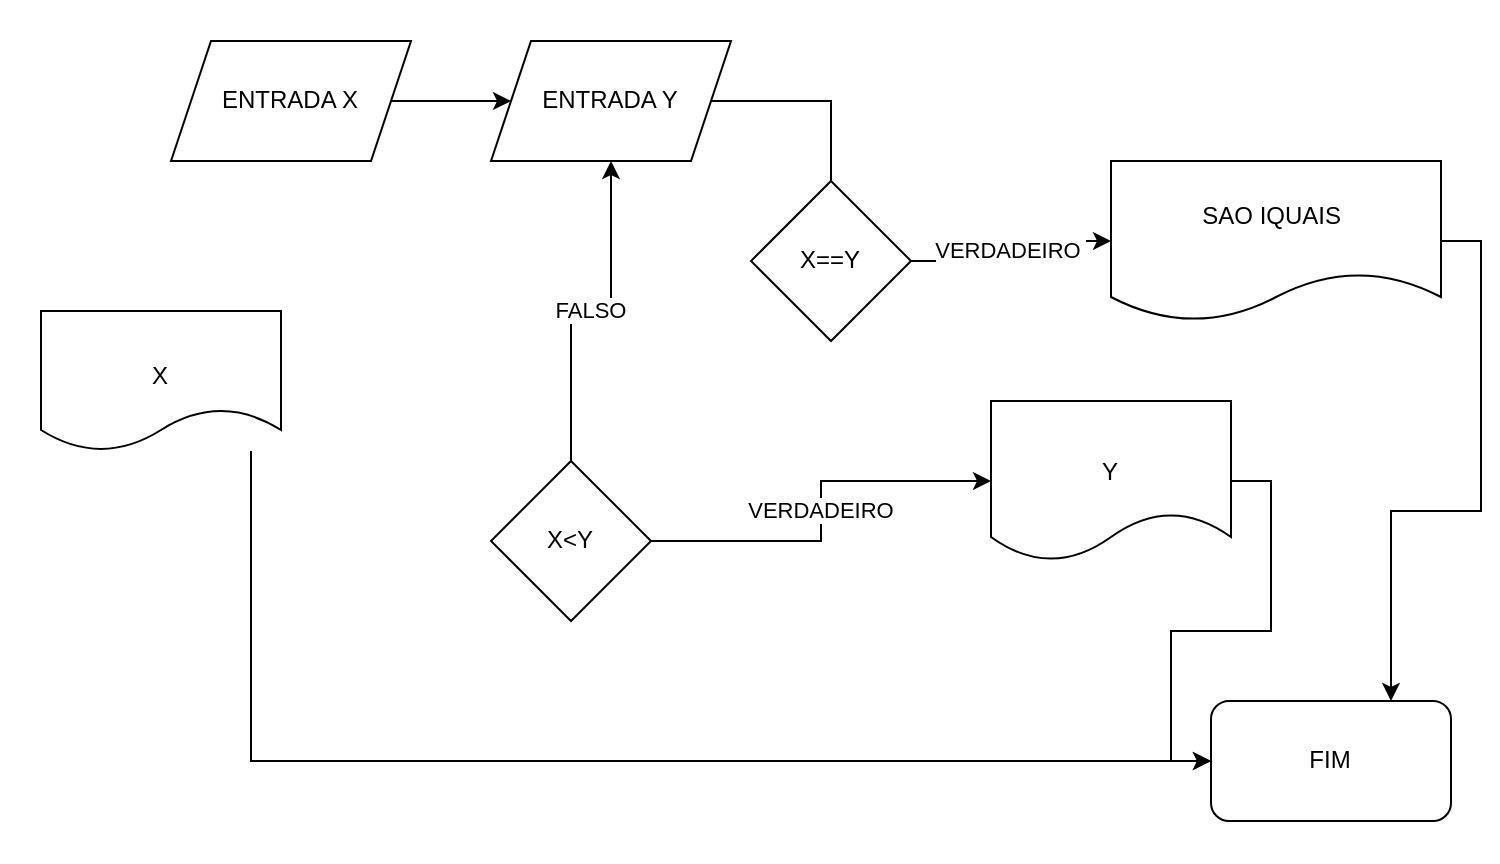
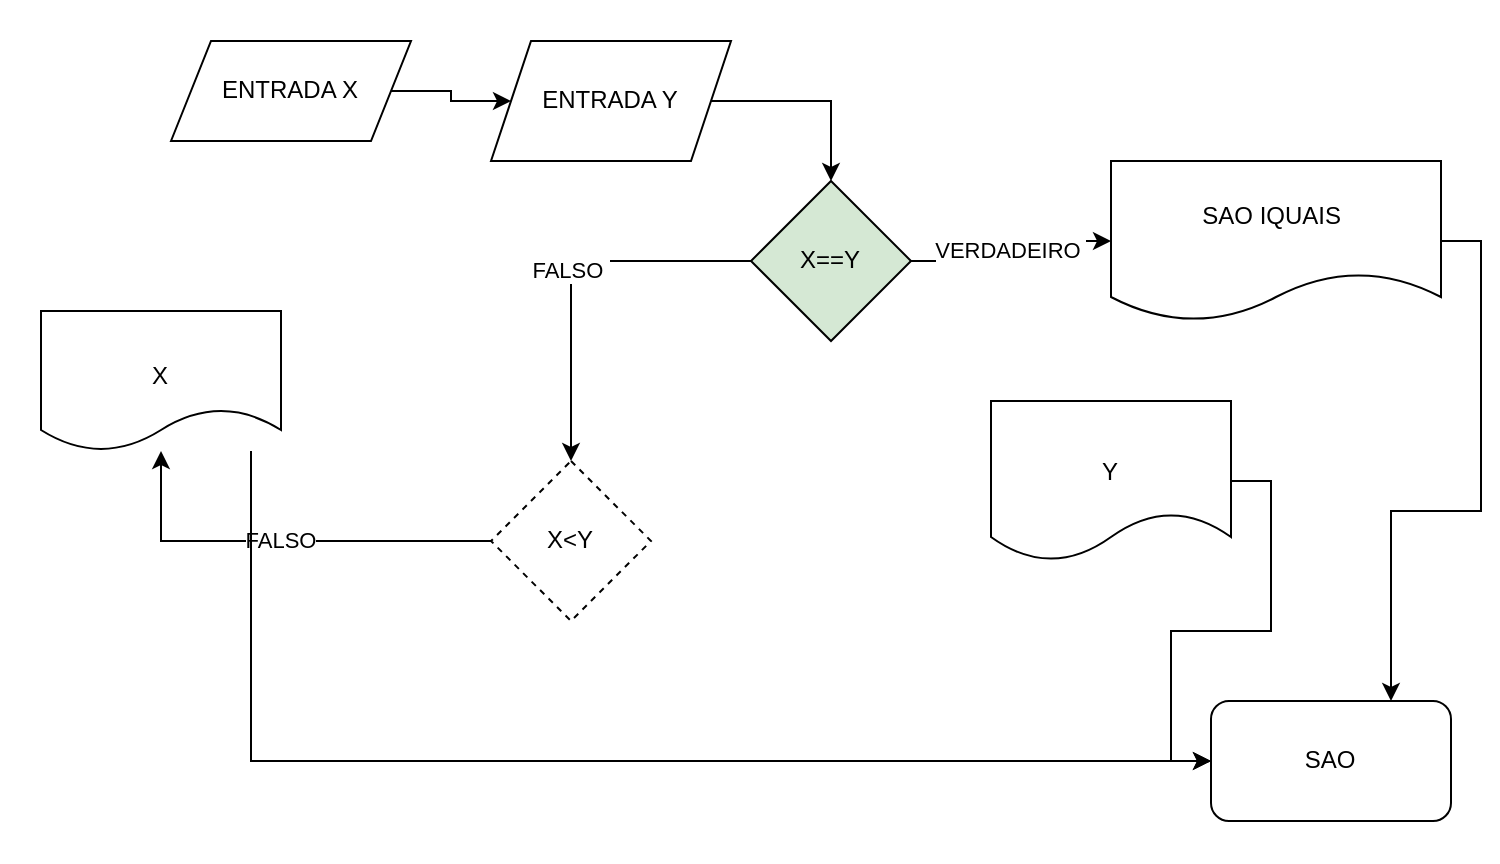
node "ENTRADA X": size 240x120 -> 240x100
edge "ENTRADA Y" -- "X==Y": arrowhead none -> classic
edge "X<Y" -> "ENTRADA Y": now "X<Y" -> "X"
edge "X==Y" -> "X<Y": added, label "FALSO"
node "X==Y": fillcolor #ffffff -> #d5e8d4
edge "X<Y" -> "Y": removed, label "VERDADEIRO"
node "X<Y": style solid -> dashed
node "FIM": label "FIM" -> "SAO"
